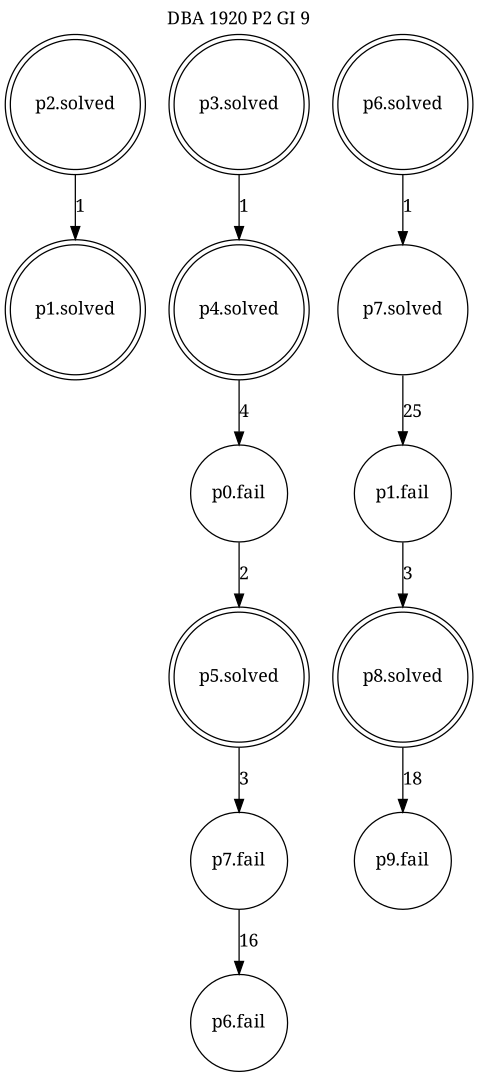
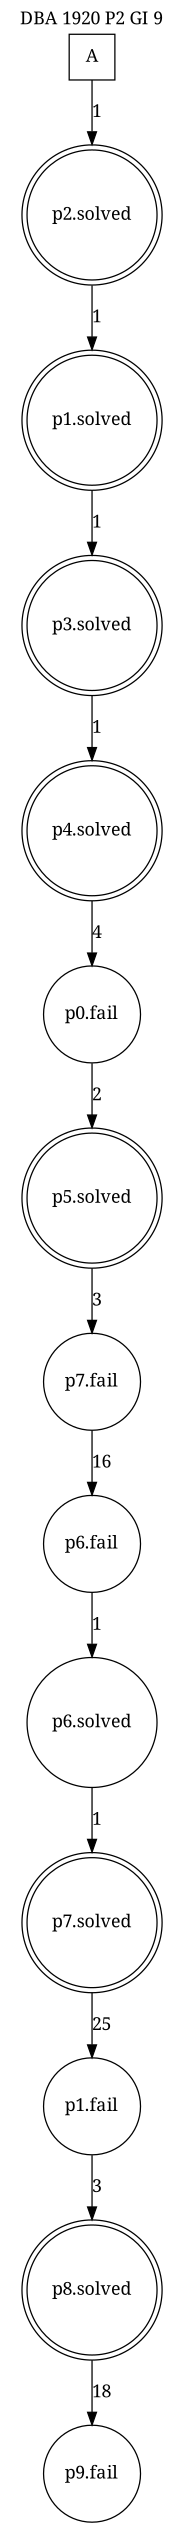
node "A": added
node "p6.solved": shape doublecircle -> circle
node "p7.solved": shape circle -> doublecircle
edge "p1.solved" -> "p3.solved": added, label "1"
edge "p6.fail" -> "p6.solved": added, label "1"
